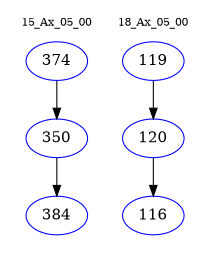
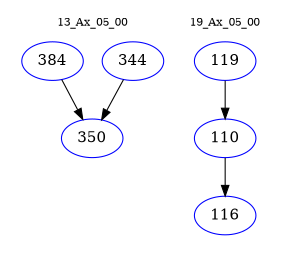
cluster "15_Ax_05_00": label "15_Ax_05_00" -> "13_Ax_05_00"
cluster "18_Ax_05_00": label "18_Ax_05_00" -> "19_Ax_05_00"
node "374": label "374" -> "344"
node "120": label "120" -> "110"
edge "350" -> "384": reversed
